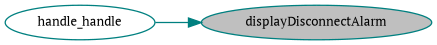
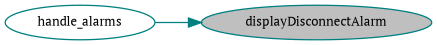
node "handle_handle": label "handle_handle" -> "handle_alarms"
